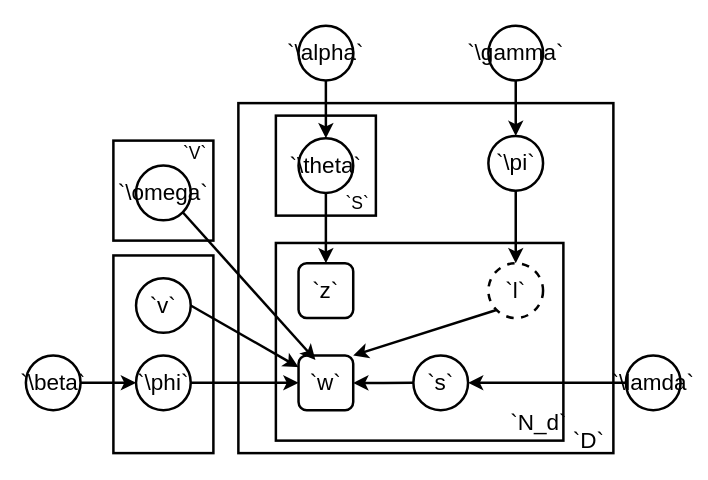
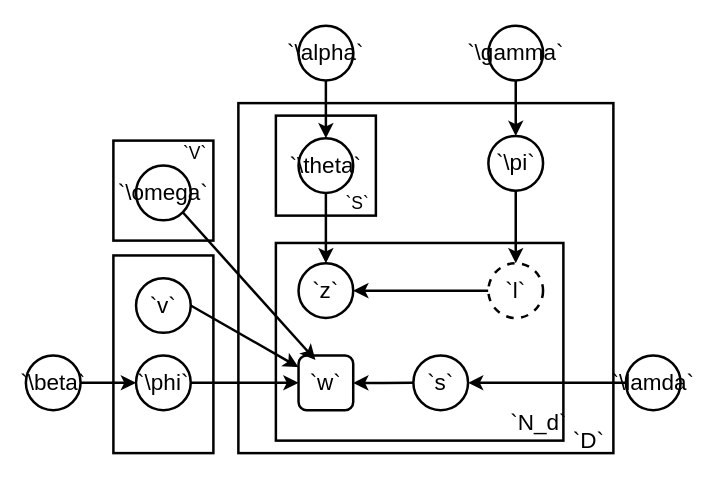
node "`z`": shape rounded rectangle -> ellipse
edge "`l`" -> "`z`": added
edge "`l`" -> "`w`": removed
